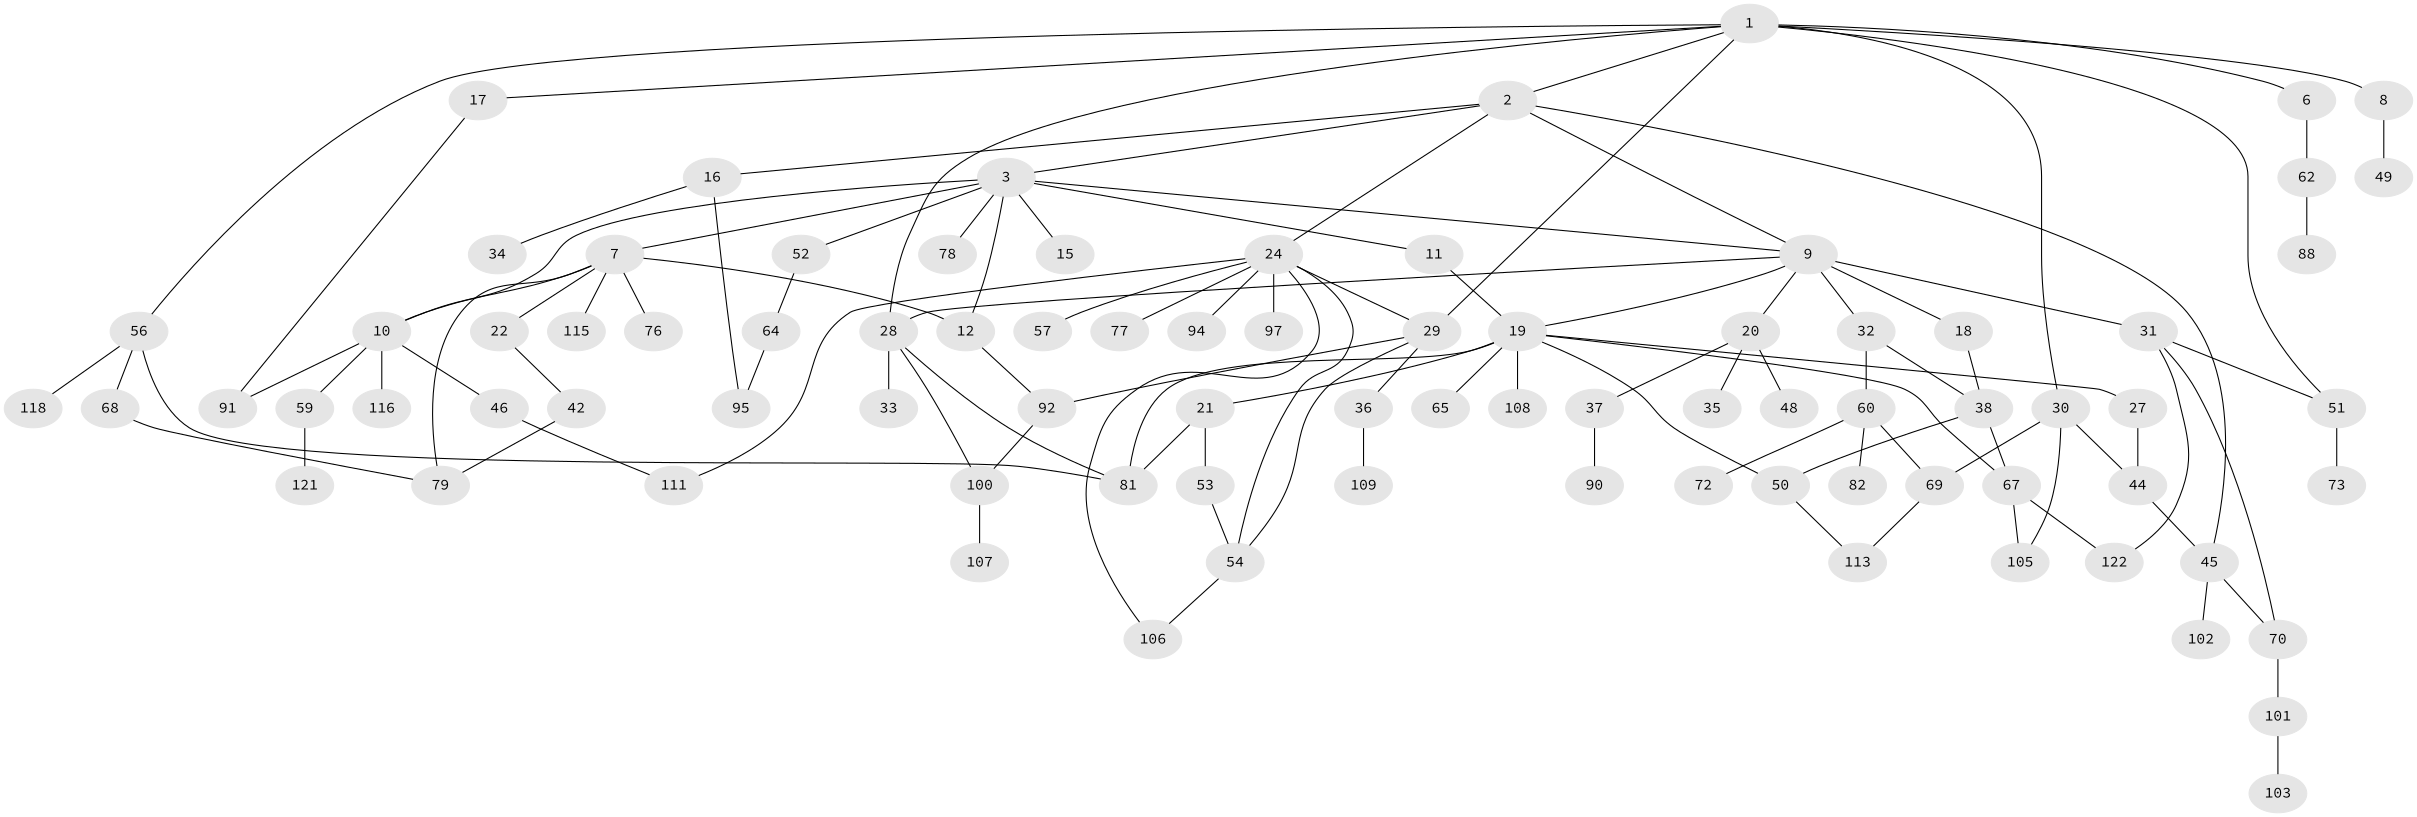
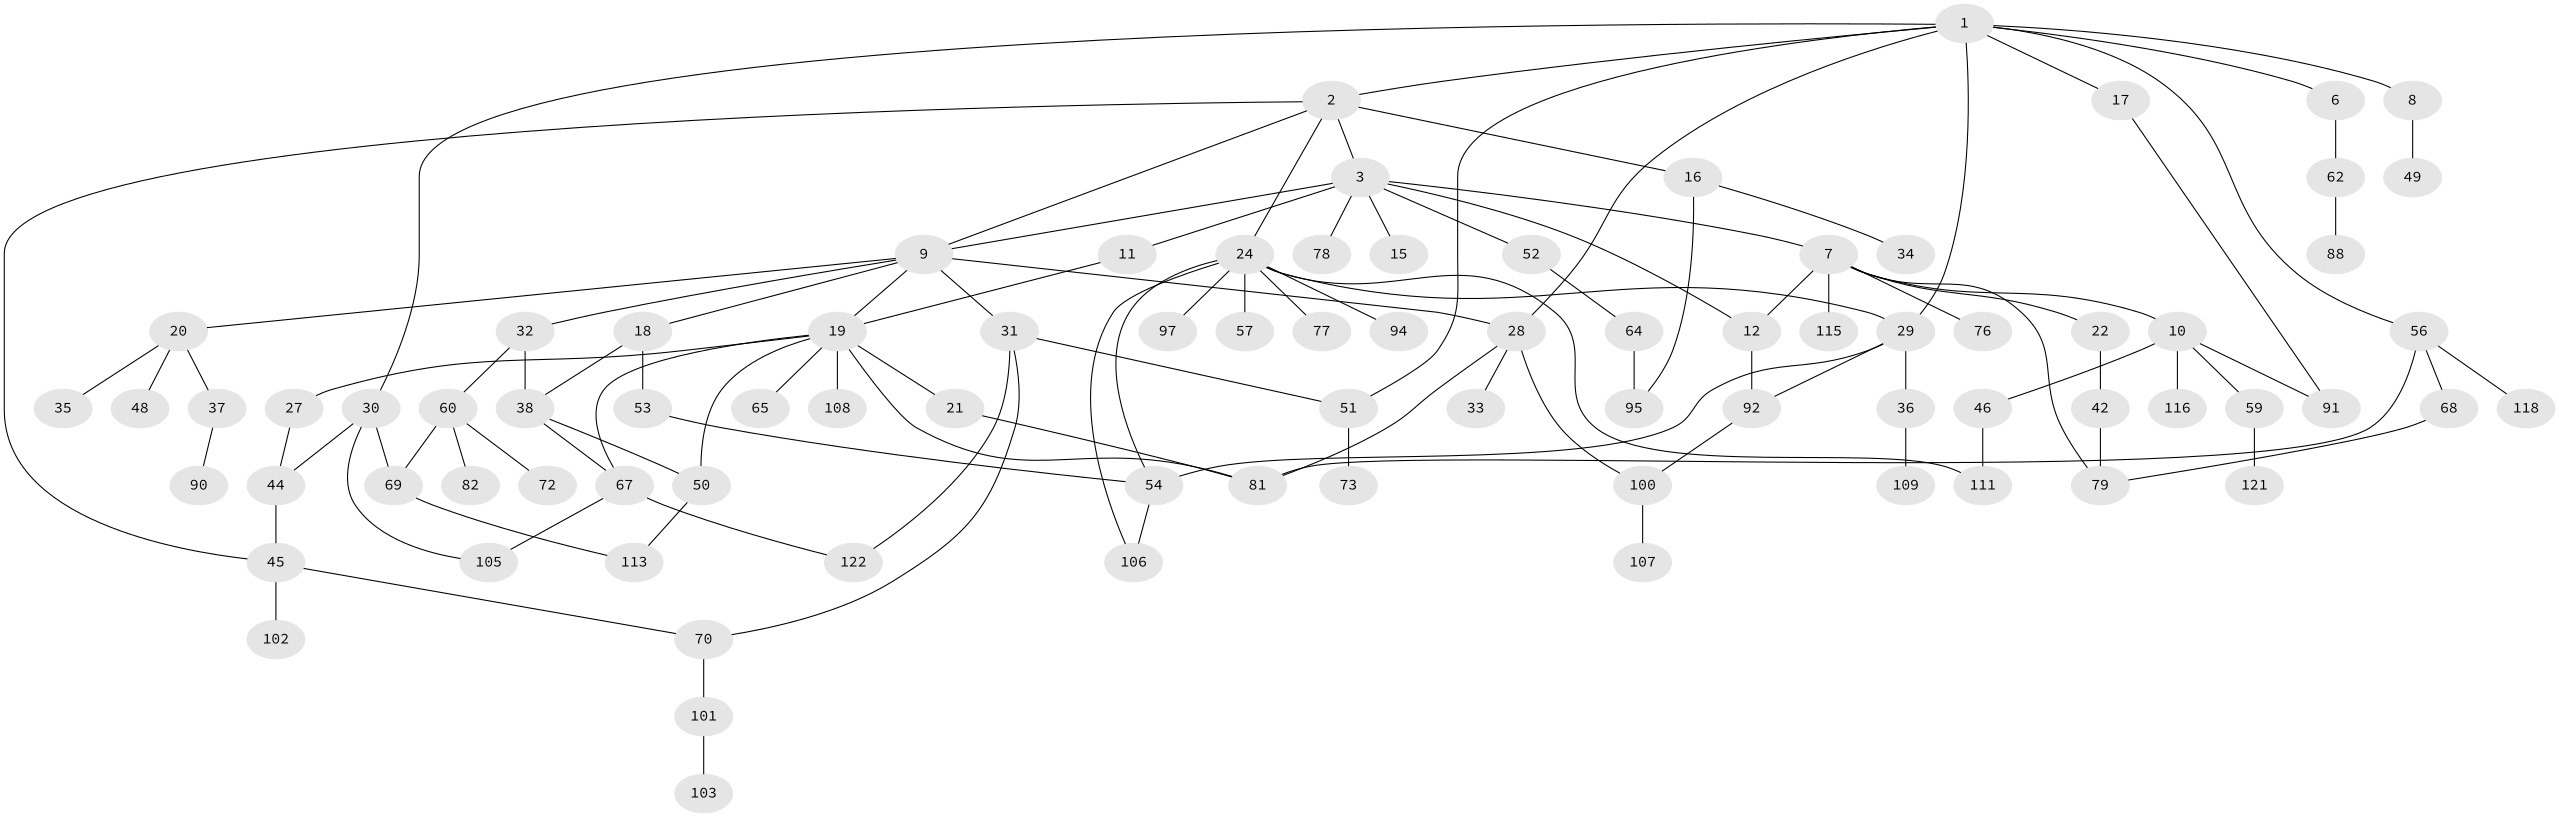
edge "3" -- "10": removed
edge "21" -- "53": now "18" -- "53"
